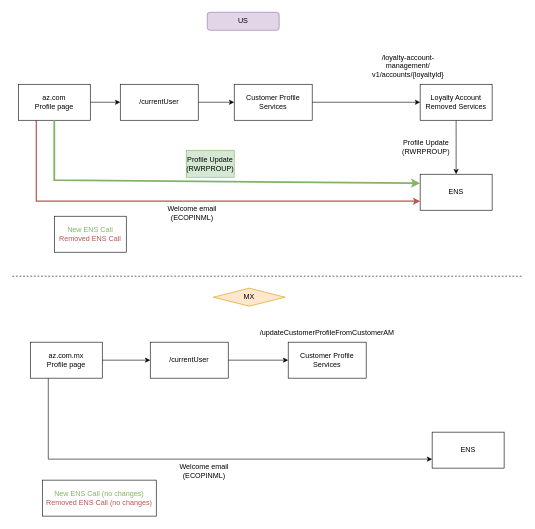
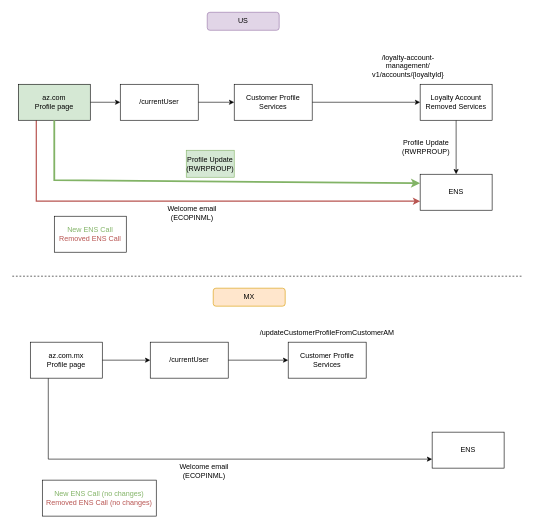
node "az.com Profile page": fillcolor #ffffff -> #d5e8d4
node "MX": shape diamond -> rounded rectangle
